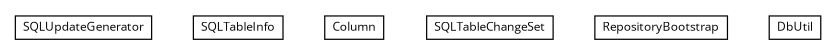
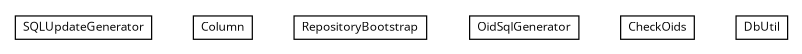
node "SQLTableInfo": removed
node "SQLTableChangeSet": removed
node "OidSqlGenerator": added
node "CheckOids": added
